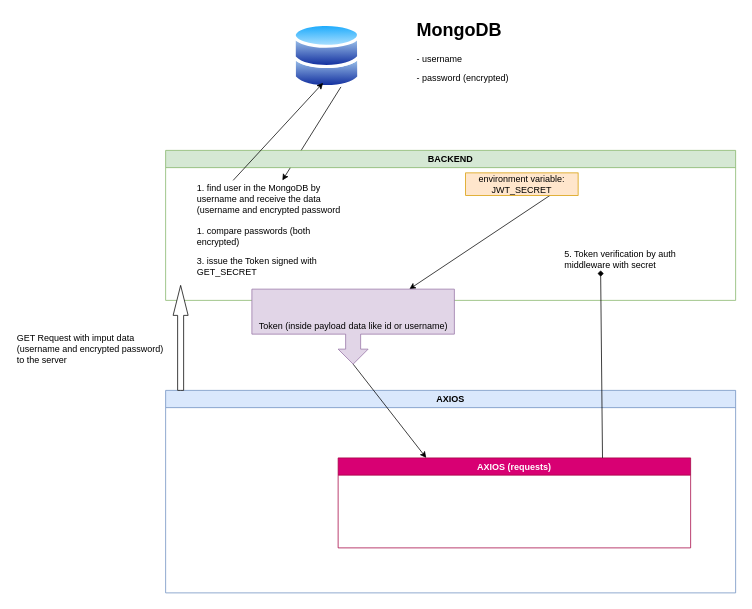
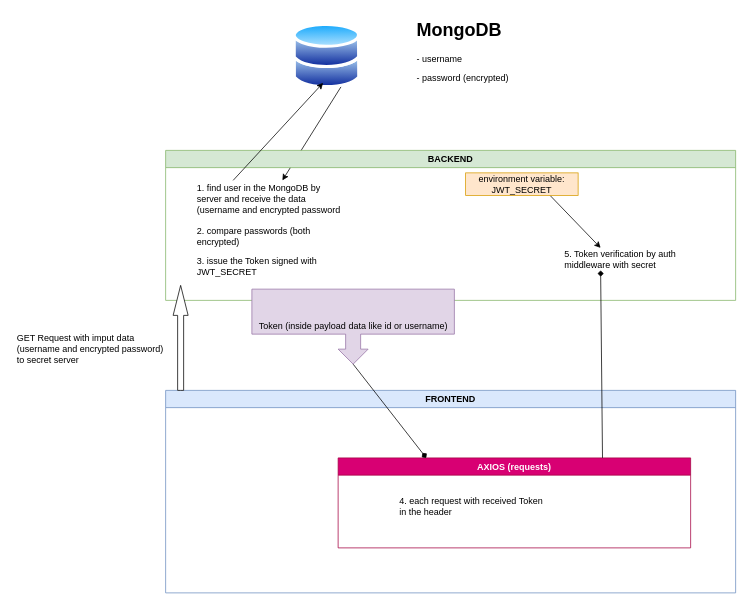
node "1. find user in the MongoDB by username and receive the data (username and encrypted password": label "1. find user in the MongoDB by username and receive the data (username and encrypted password" -> "1. find user in the MongoDB by server and receive the data (username and encrypted password"
node "1. compare passwords (both encrypted)": label "1. compare passwords (both encrypted)" -> "2. compare passwords (both encrypted)"
edge "environment variable: JWT_SECRET" -> "Token (inside payload data like id or username)": now "environment variable: JWT_SECRET" -> "5. Token verification by auth middleware with secret"
node "3. issue the Token signed with GET_SECRET": label "3. issue the Token signed with GET_SECRET" -> "3. issue the Token signed with JWT_SECRET"
node "GET Request with imput data (username and encrypted password) to the server": label "GET Request with imput data (username and encrypted password) to the server" -> "GET Request with imput data (username and encrypted password) to secret server"
node "AXIOS": label "AXIOS" -> "FRONTEND"
edge "Token (inside payload data like id or username)" -> "AXIOS (requests)": arrowhead classic -> diamond
node "4. each request with received Token in the header": added
